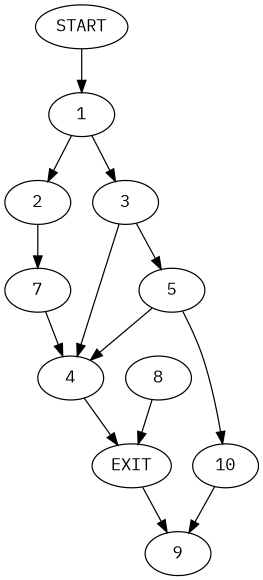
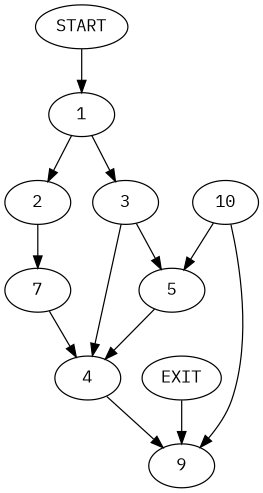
edge "5" -> "10": reversed
node "8": removed
edge "4" -> "EXIT": now "4" -> "9"
